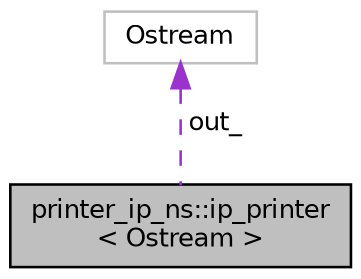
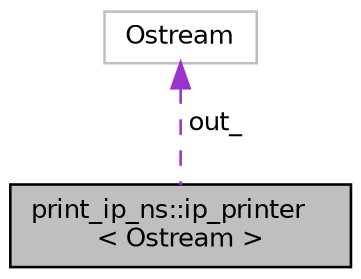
node "printer_ip_ns::ip_printer < Ostream >": label "printer_ip_ns::ip_printer < Ostream >" -> "print_ip_ns::ip_printer < Ostream >"
